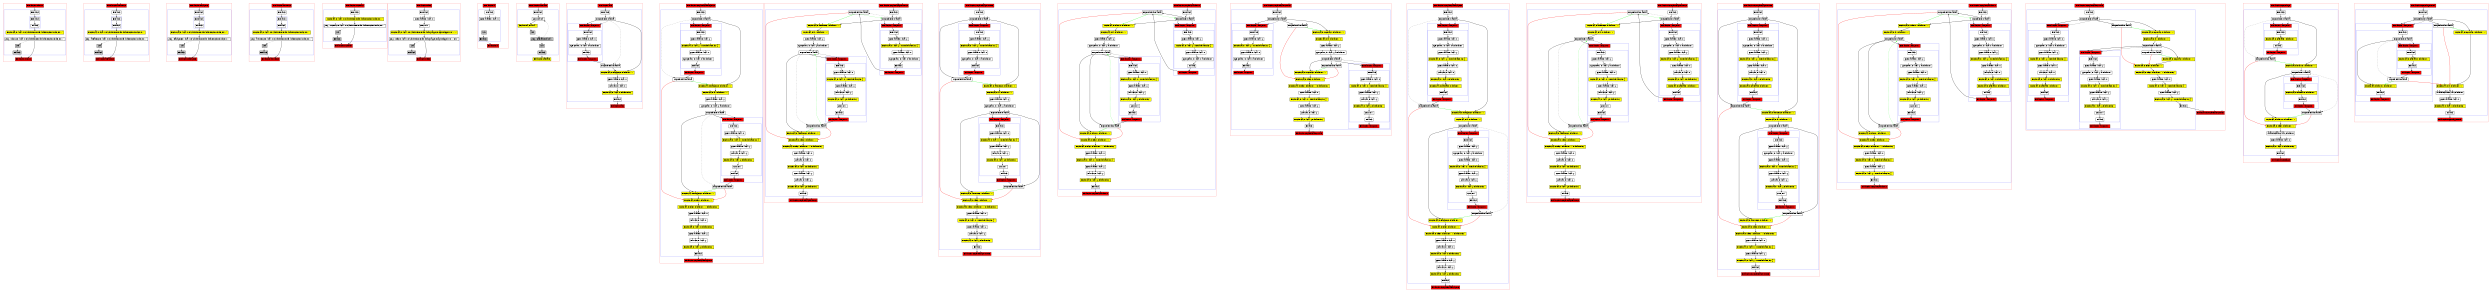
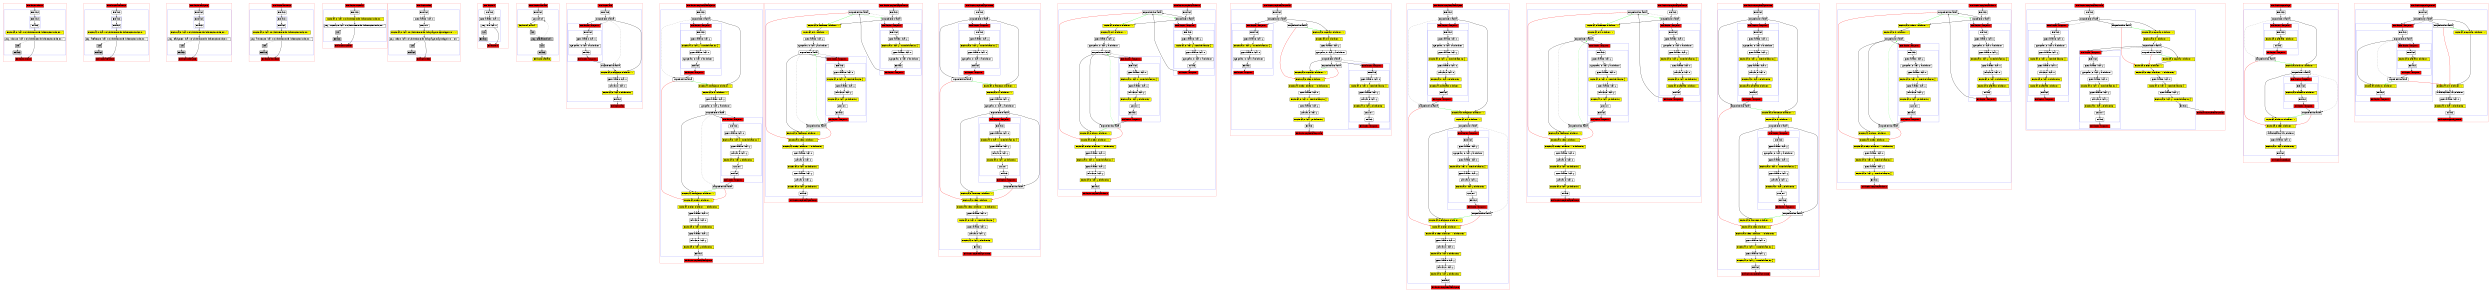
node "Jump: ^id R|<local>/x|": added
